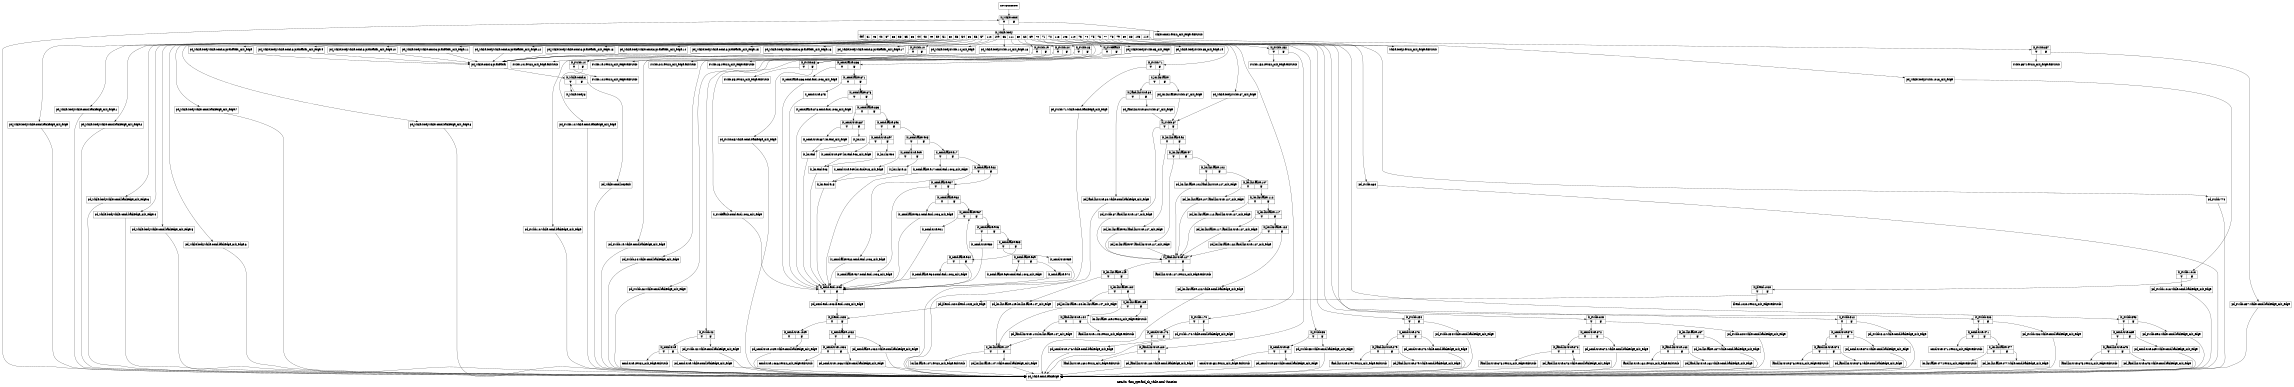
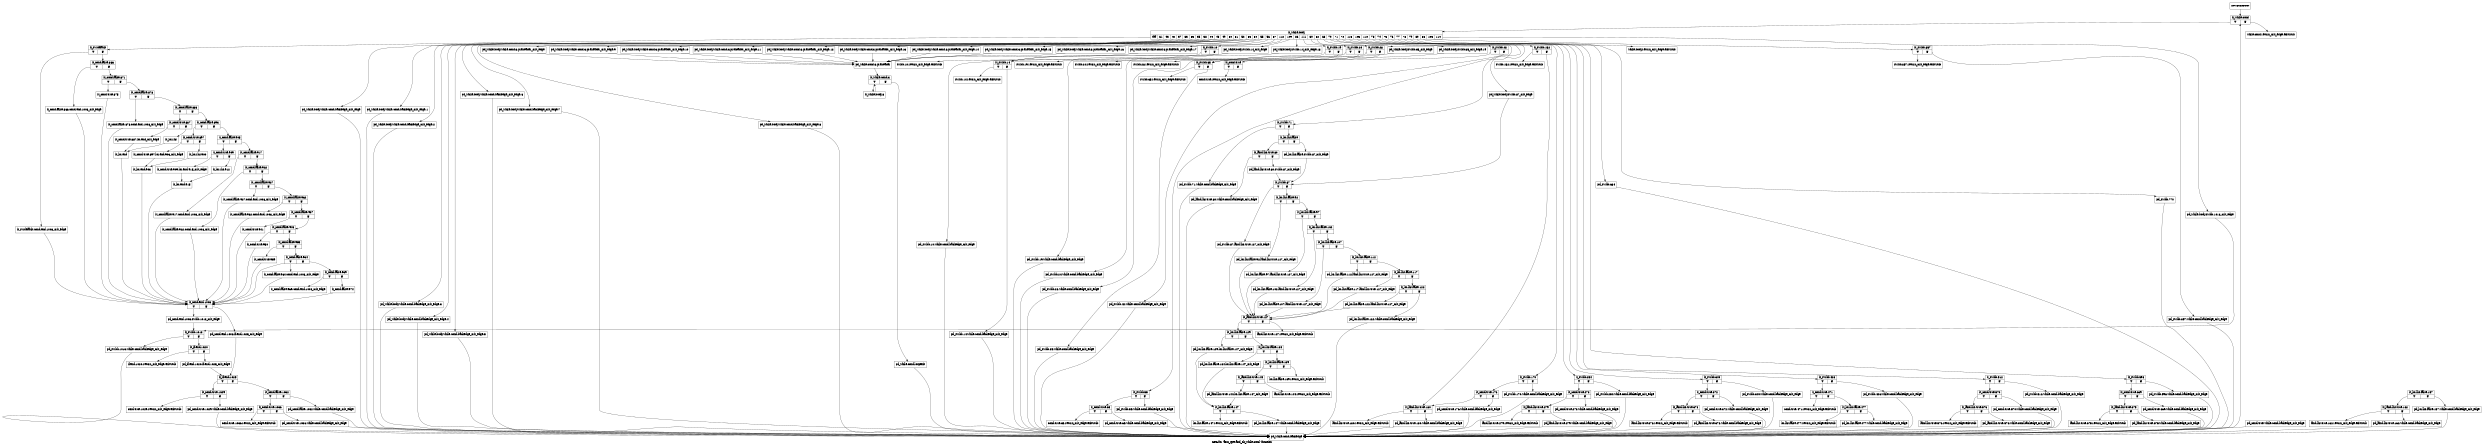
node "it_while.body": text "69" -> "68"
edge "it_cond.false.964" -> "it_cond.false.937": now "it_cond.false.964" -> "it_cond.false.969"
node "pd_cond.end.1008.sw.bb.1013_crit_edge": added
edge "it_cond.true" -> "pd_cond.true.while.cond.backedge_crit_edge": removed
node "cond.true.1029.return_crit_edge.exitStub": added
